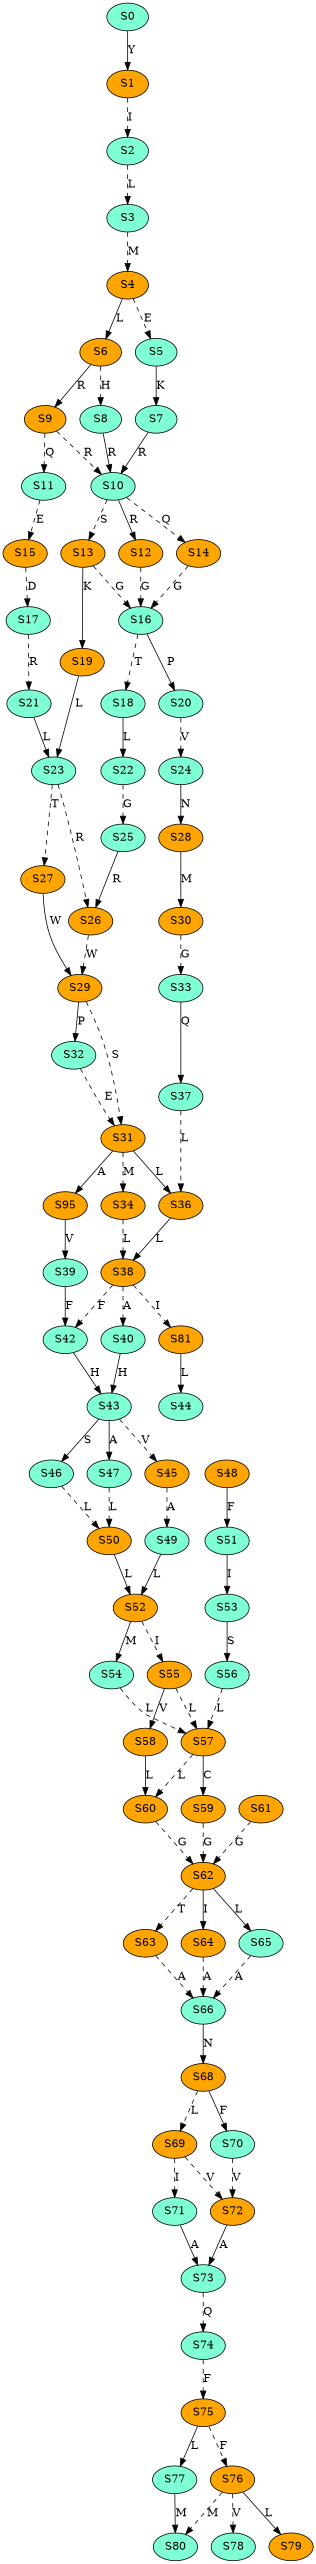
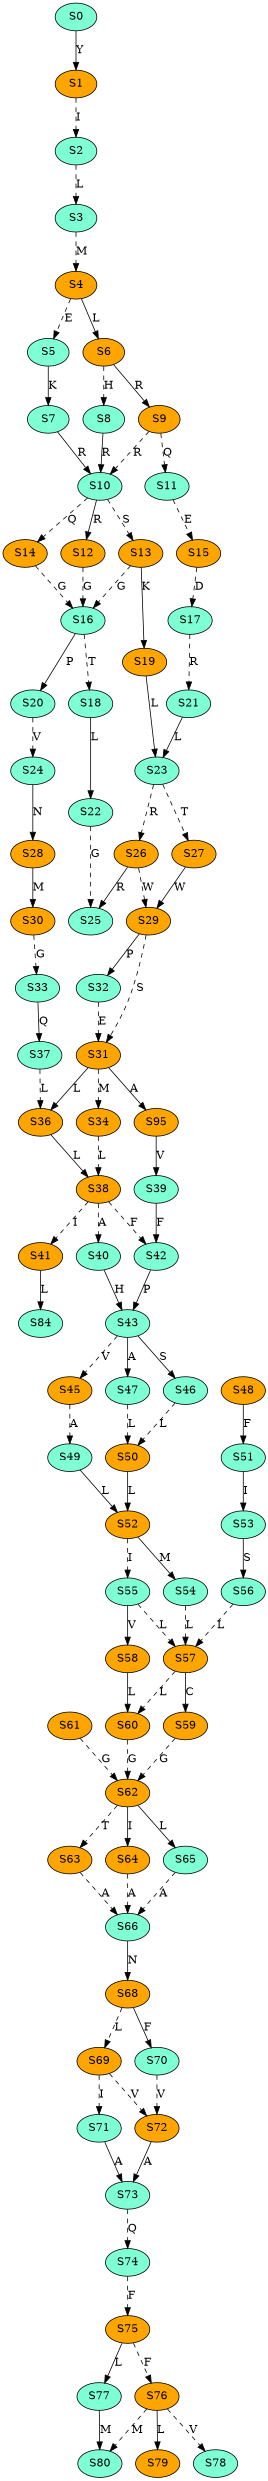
edge "S25" -> "S26": reversed
node "S81": label "S81" -> "S41"
edge "S42" -> "S43": label "H" -> "P"
node "S44": label "S44" -> "S84"
node "S55": fillcolor orange -> aquamarine
